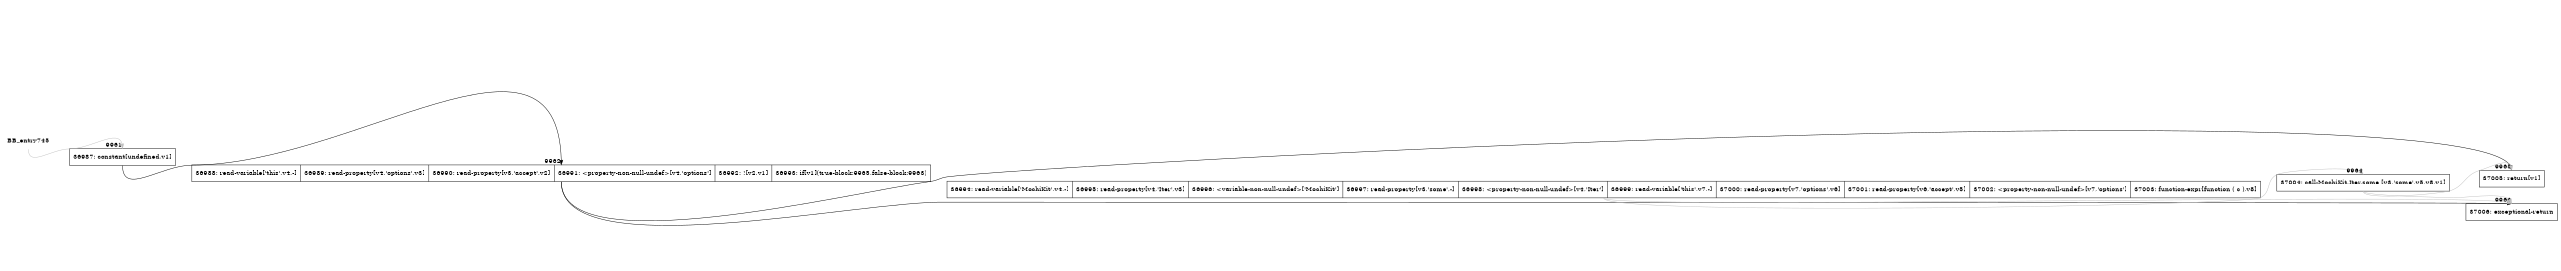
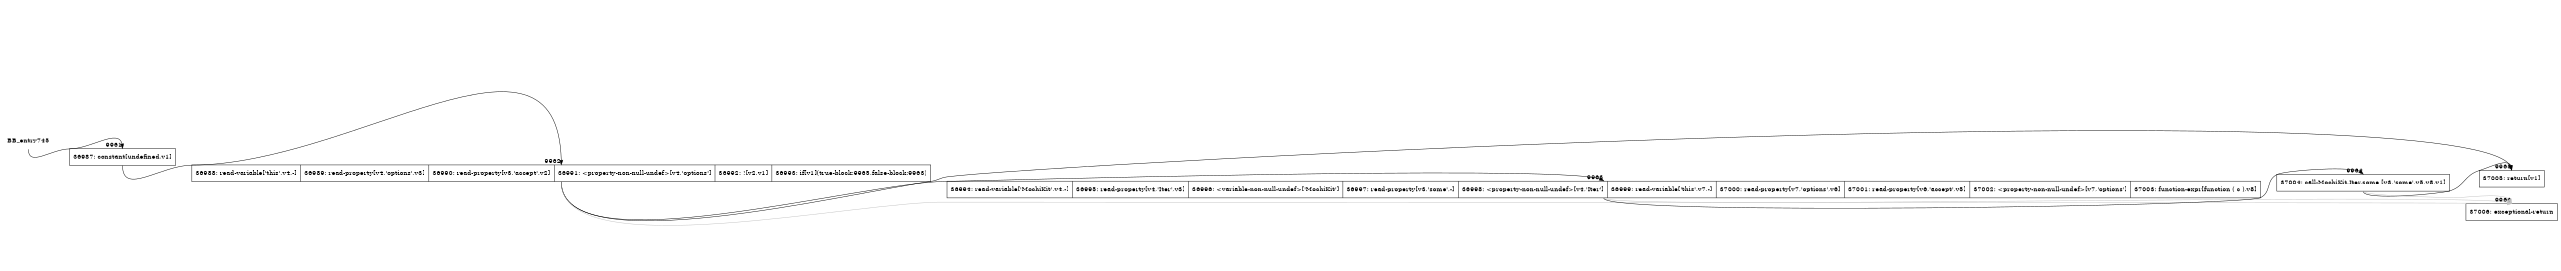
edge "BB_entry745" -> "36987: constant[undefined,v1]": color gray -> black
edge "36988: read-variable['this',v4,-]" -> "36994: read-variable['MochiKit',v4,-]": added
edge "37004: call-MochiKit.Iter.some [v3,'some',v5,v8,v1]" -> "37005: return[v1]": color gray -> black
edge "36988: read-variable['this',v4,-]" -> "37006: exceptional-return": color black -> gray
edge "36994: read-variable['MochiKit',v4,-]" -> "37004: call-MochiKit.Iter.some [v3,'some',v5,v8,v1]": color gray -> black
